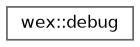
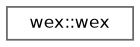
node "wex::debug": label "wex::debug" -> "wex::wex"
